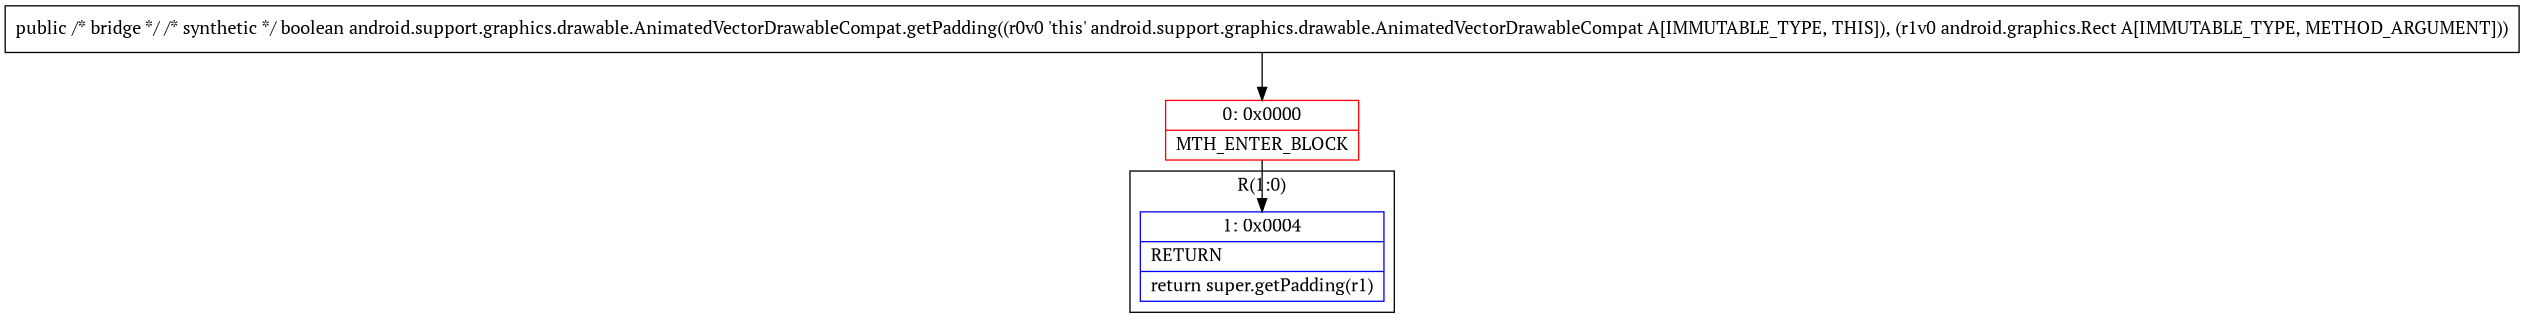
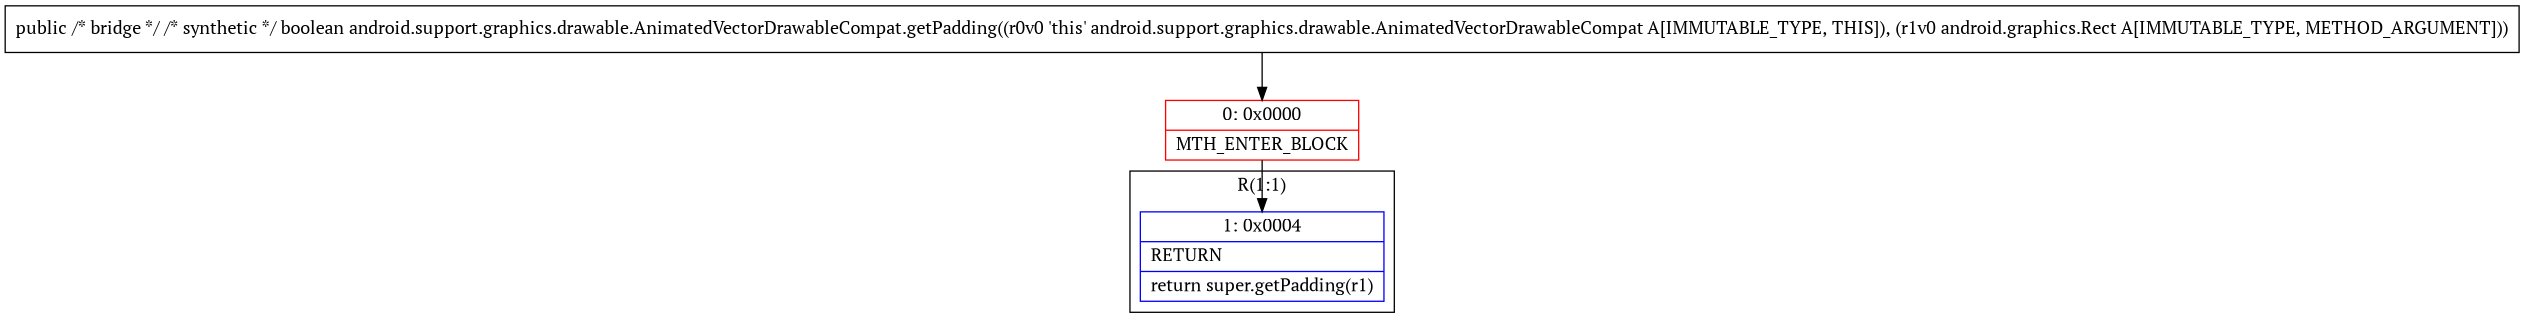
cluster "R(1:0)": label "R(1:0)" -> "R(1:1)"
